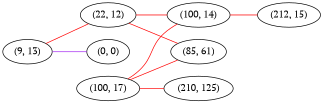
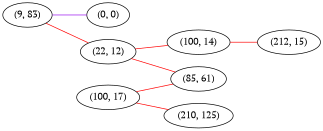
edge "(100, 14)" -- "(100, 17)": removed
node "(9, 13)": label "(9, 13)" -> "(9, 83)"
